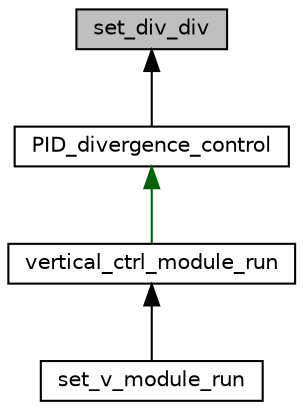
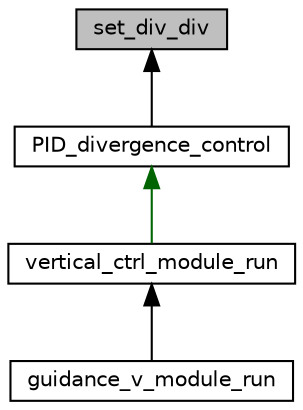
node "set_v_module_run": label "set_v_module_run" -> "guidance_v_module_run"
